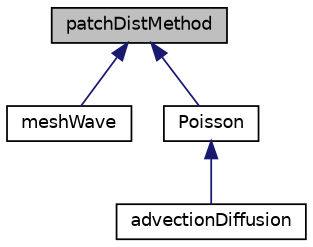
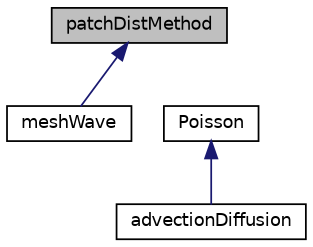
edge "Poisson" -> "patchDistMethod": removed
